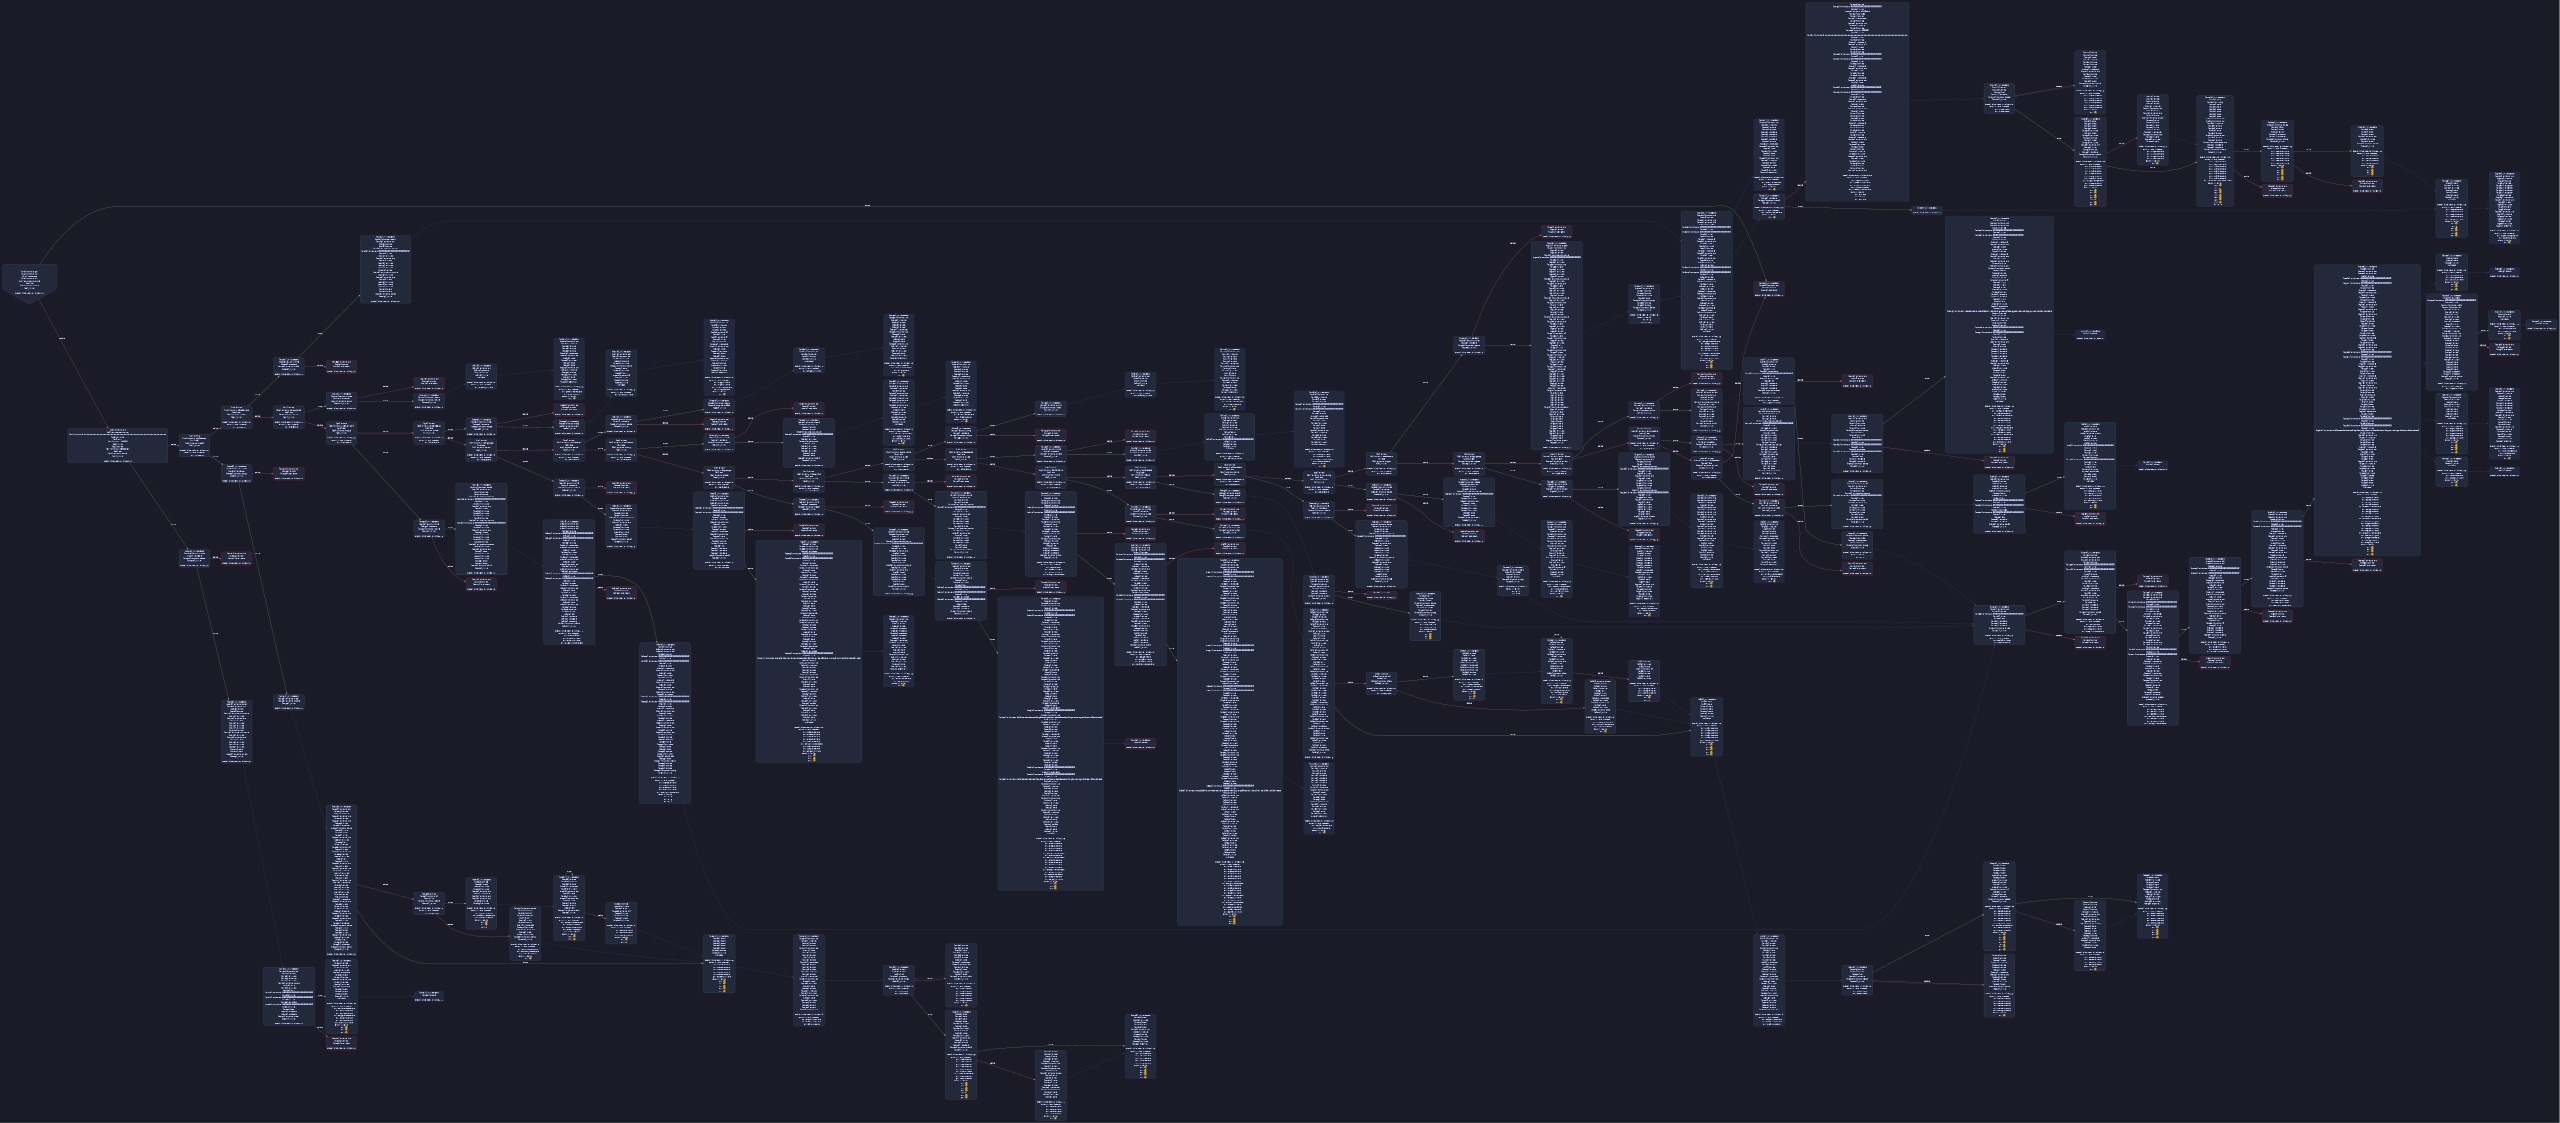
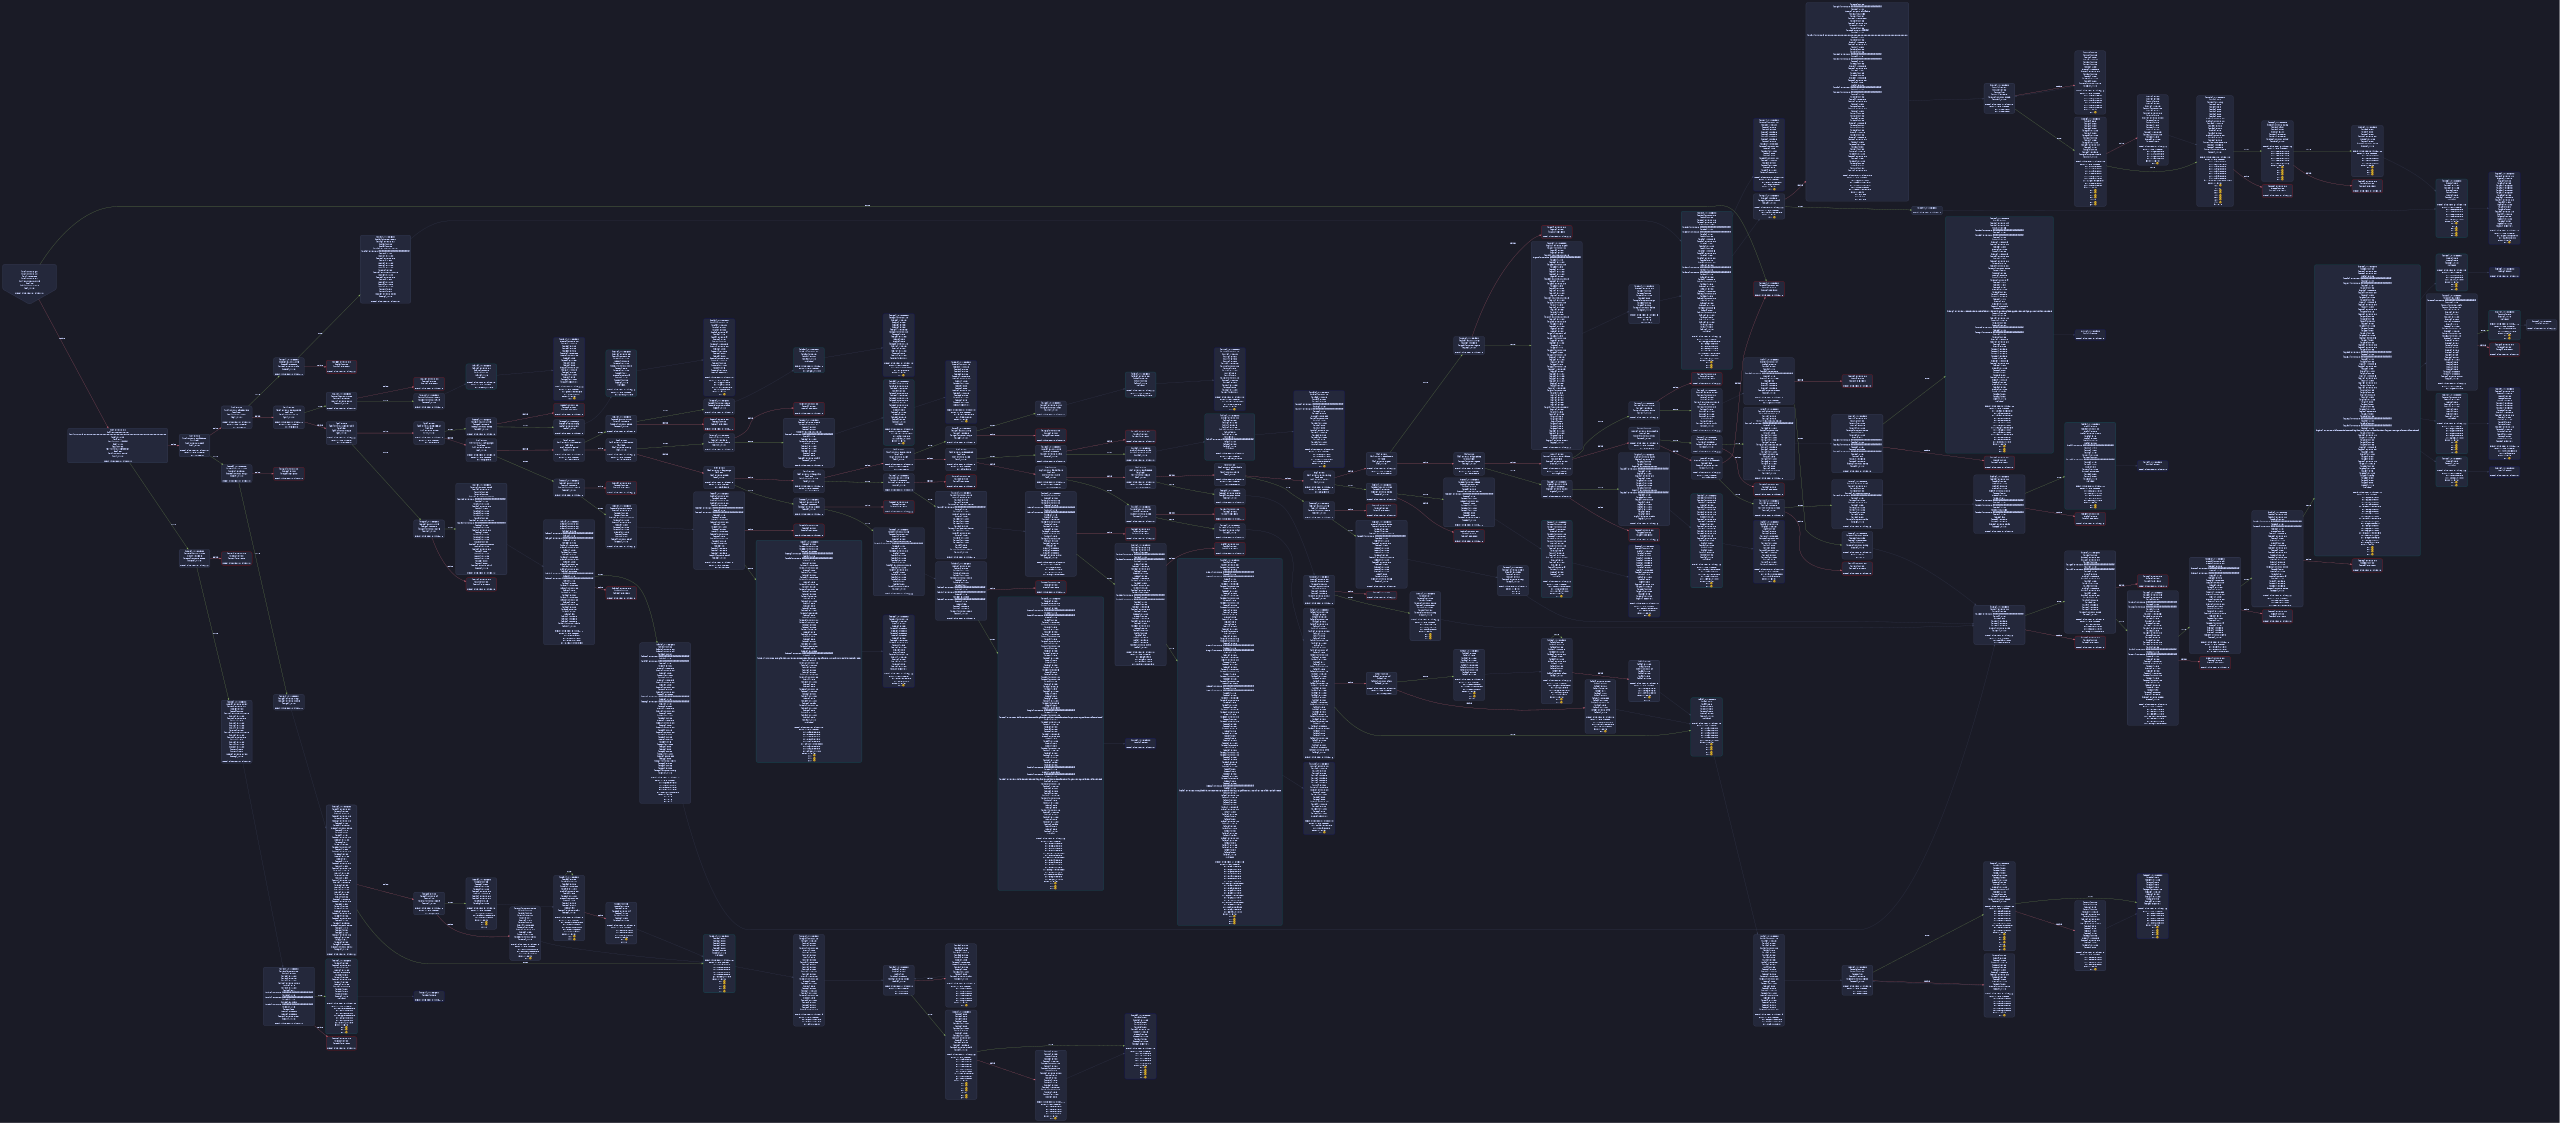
node "[11c9] JUMPDEST Stack size fcc: 0, sizeΔ: 0": label "[11c9] JUMPDEST Stack size fcc: 0, sizeΔ: 0" -> "[11c9] JUMPDEST Stack size req: 0, sizeΔ: 0"
node "[0776] JUMPDEST [0777] STOP Stack size req: 0, caa: 0": label "[0776] JUMPDEST [0777] STOP Stack size req: 0, caa: 0" -> "[0776] JUMPDEST [0777] STOP Stack size req: 0, sizeΔ: 0"
node "[0403] JUMPDEST [0404] STOP Stack size req: 0, sizeΔ: 0": color red -> darkblue
